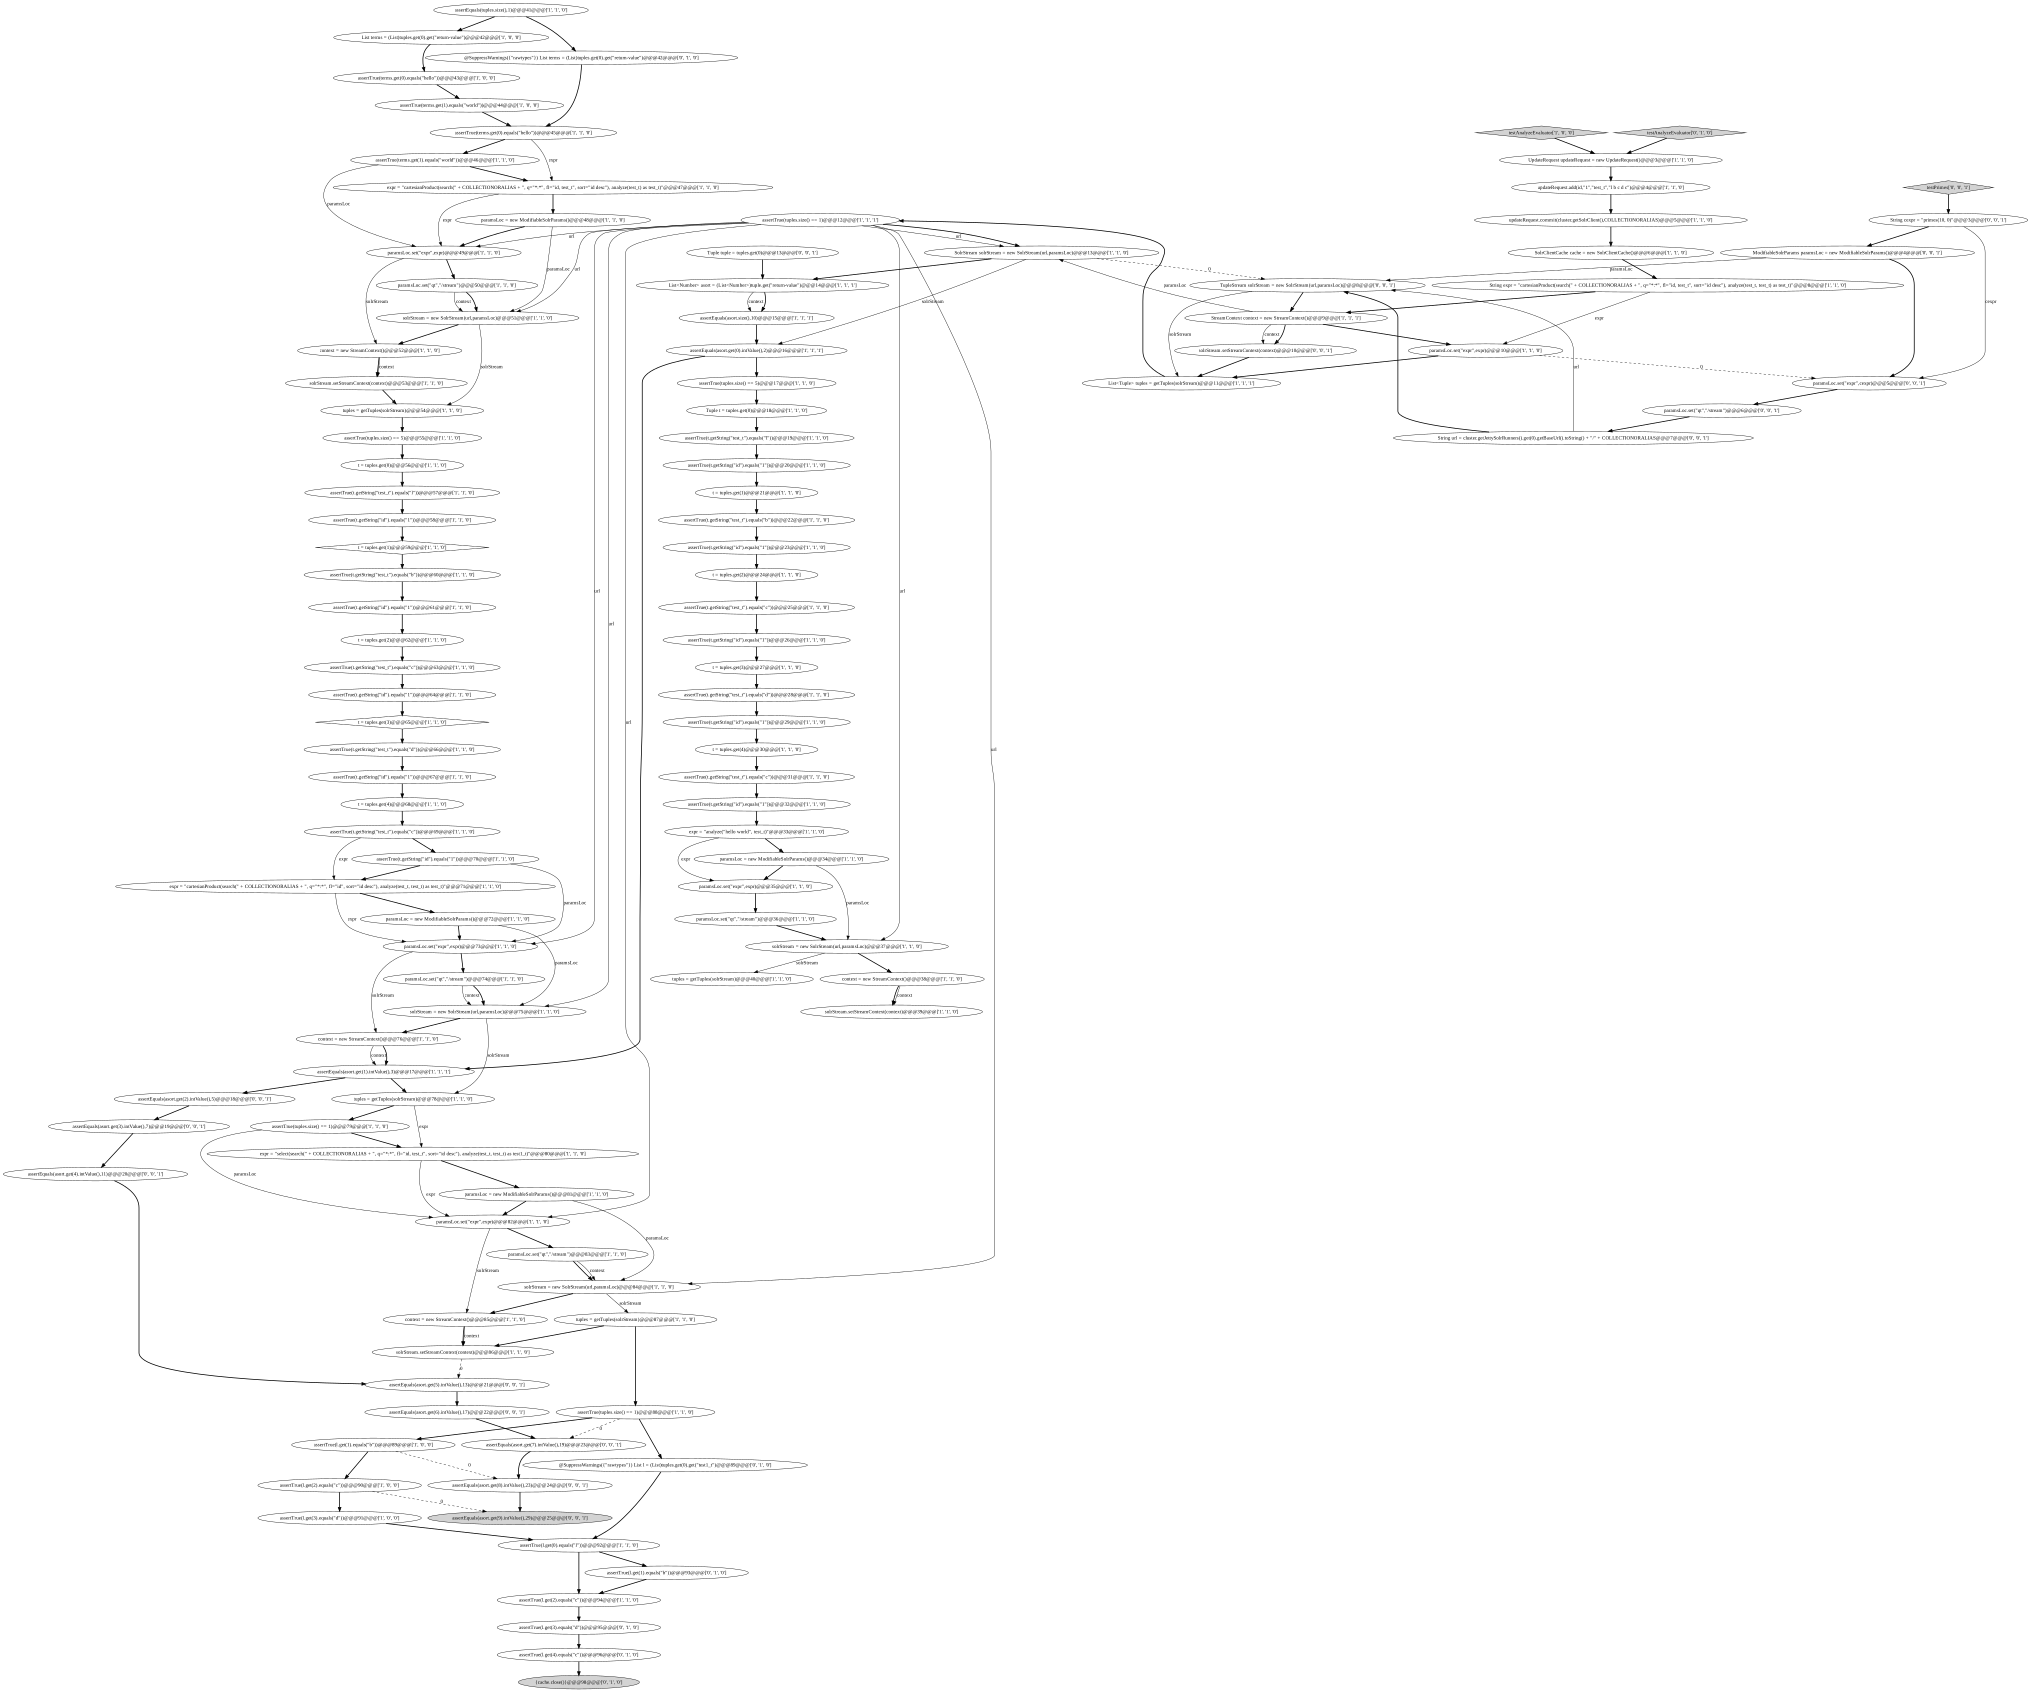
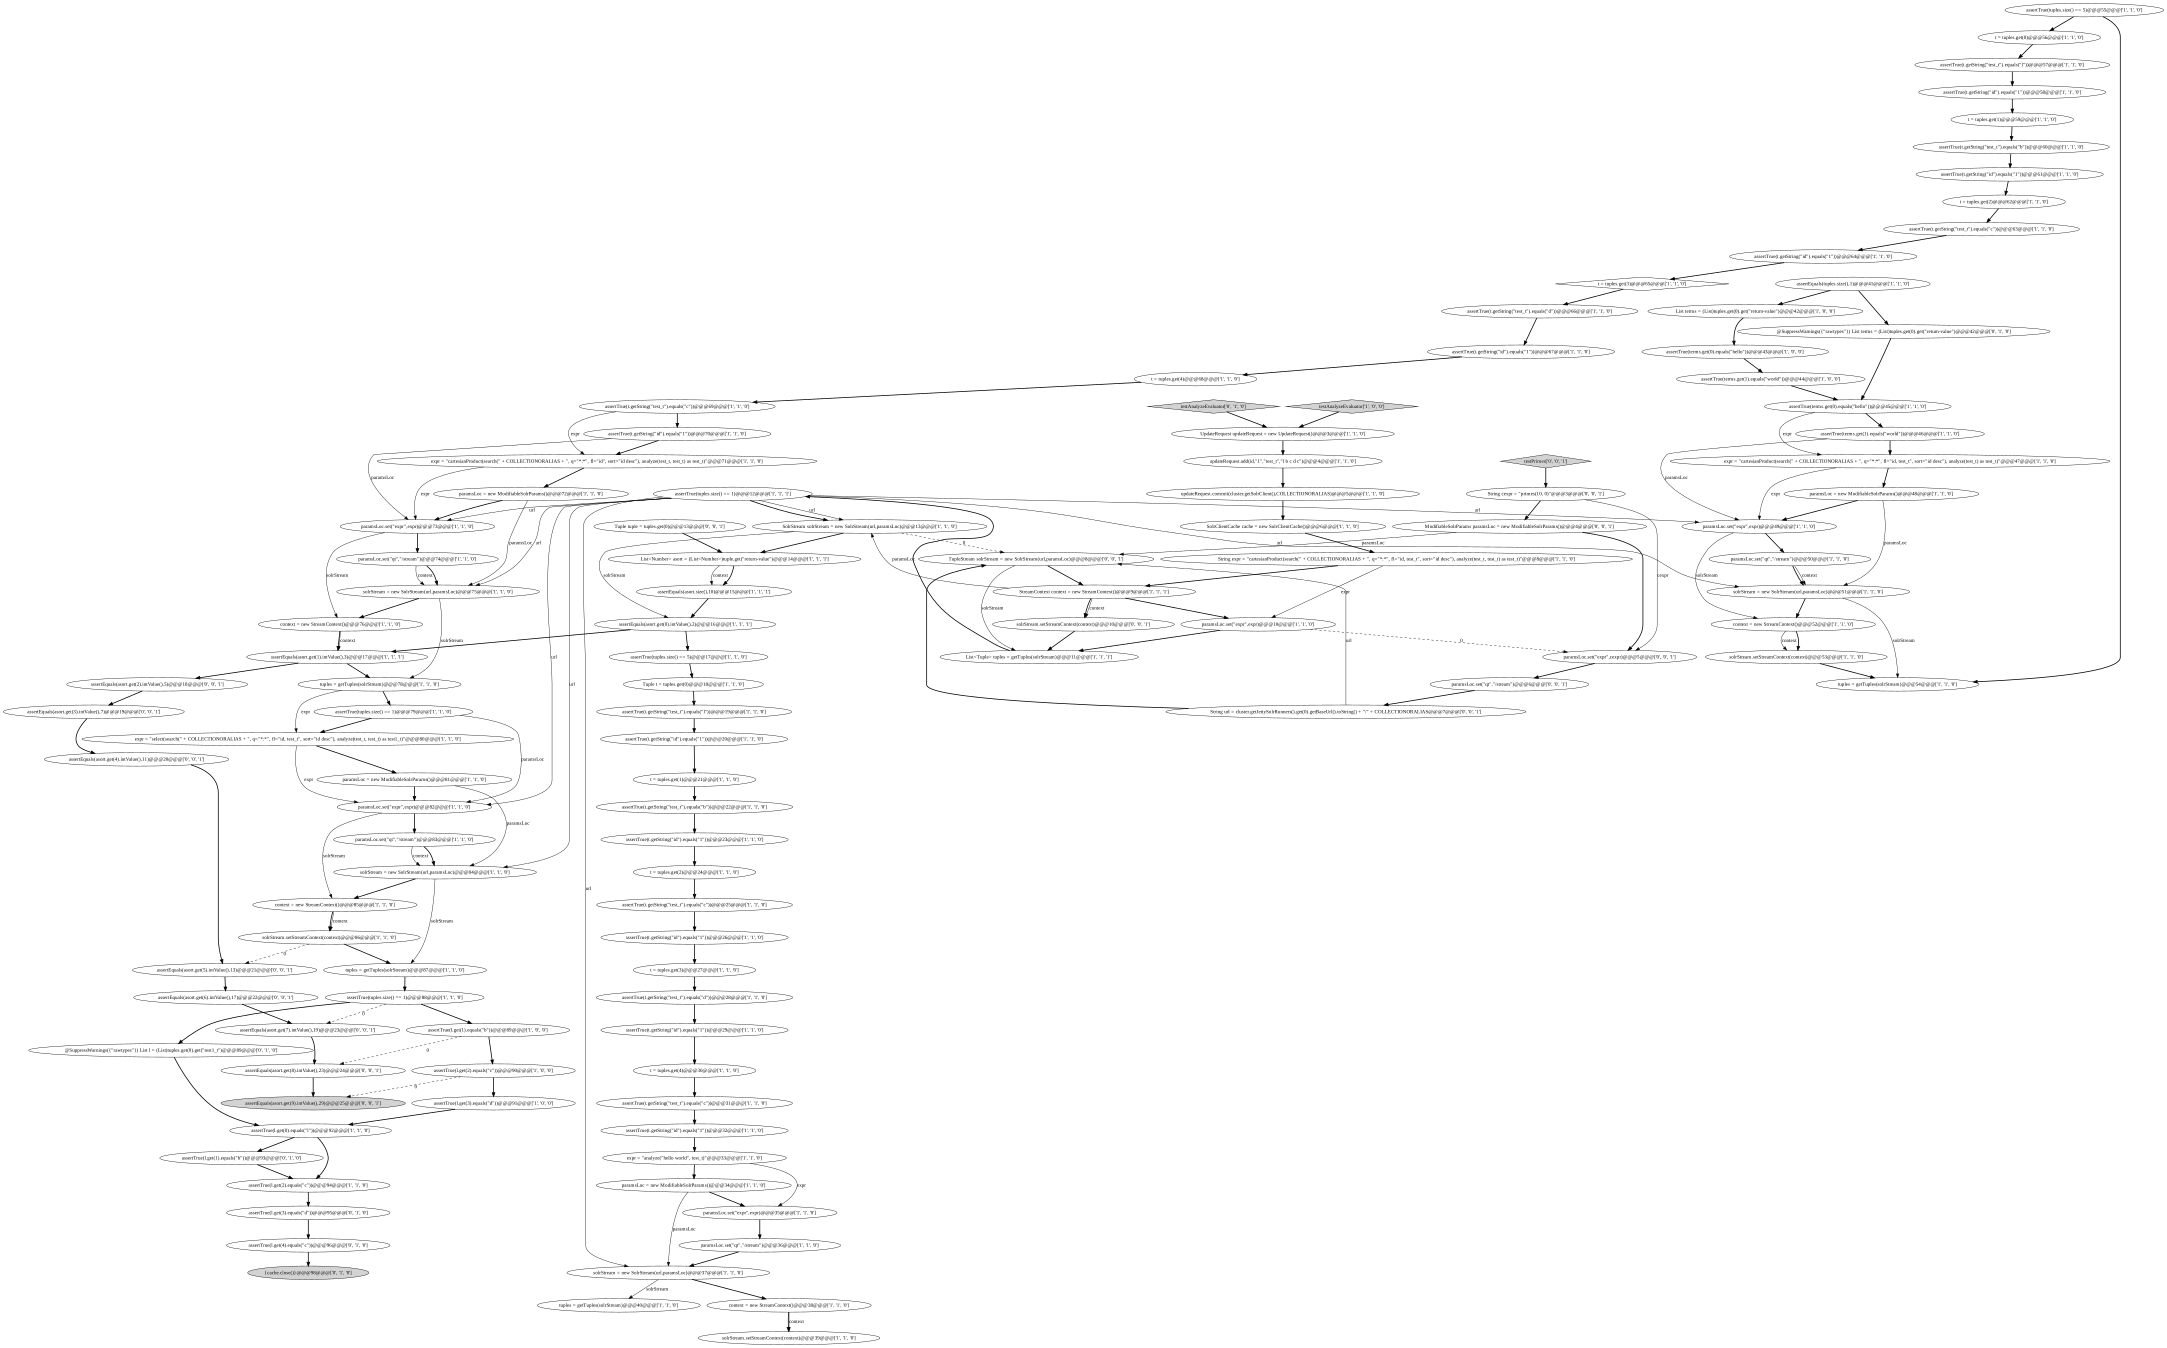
edge "tuples = getTuples(solrStream)@@@54@@@['1', '1', '0']" -> "assertTrue(tuples.size() == 5)@@@55@@@['1', '1', '0']": reversed
node "t = tuples.get(1)@@@59@@@['1', '1', '0']": shape diamond -> ellipse
edge "tuples = getTuples(solrStream)@@@87@@@['1', '1', '0']" -> "solrStream.setStreamContext(context)@@@86@@@['1', '1', '0']": reversed
